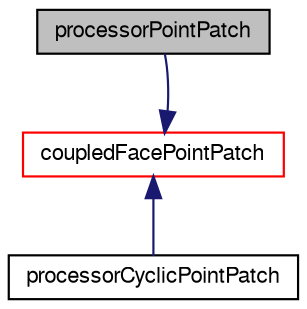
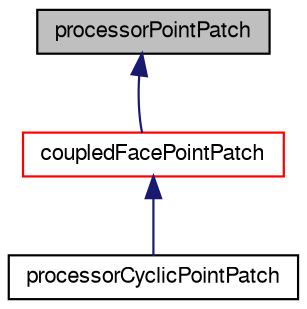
edge "processorPointPatch" -> "coupledFacePointPatch": reversed
